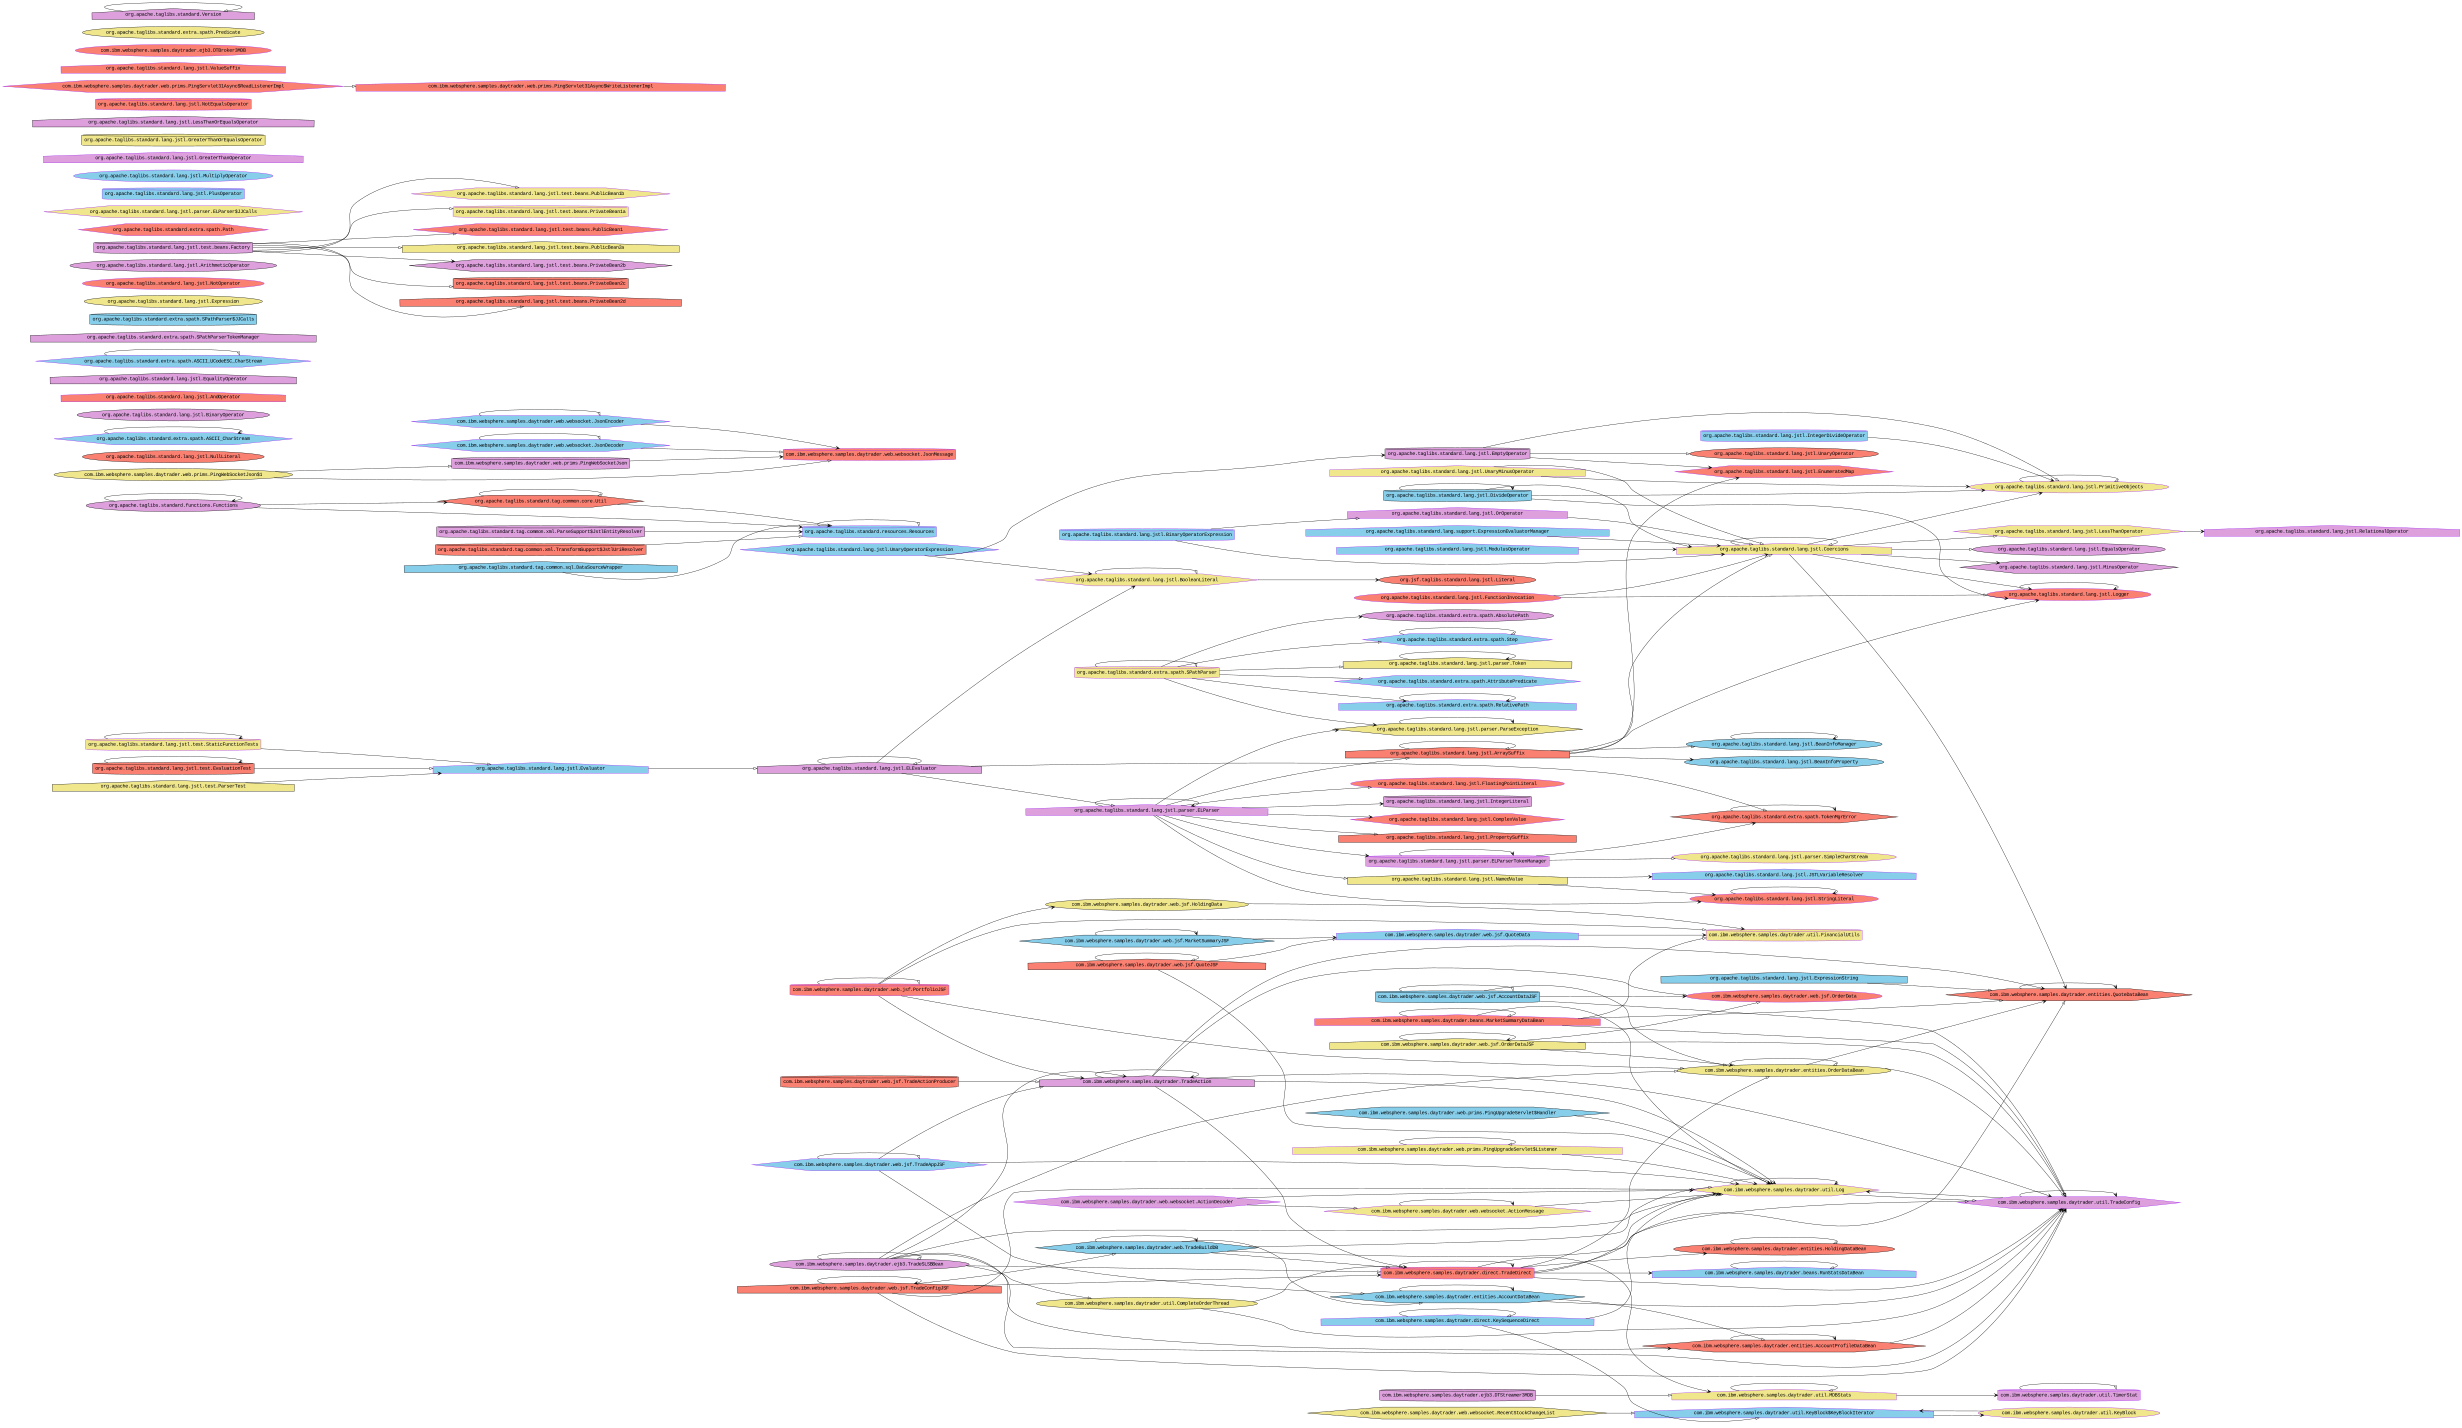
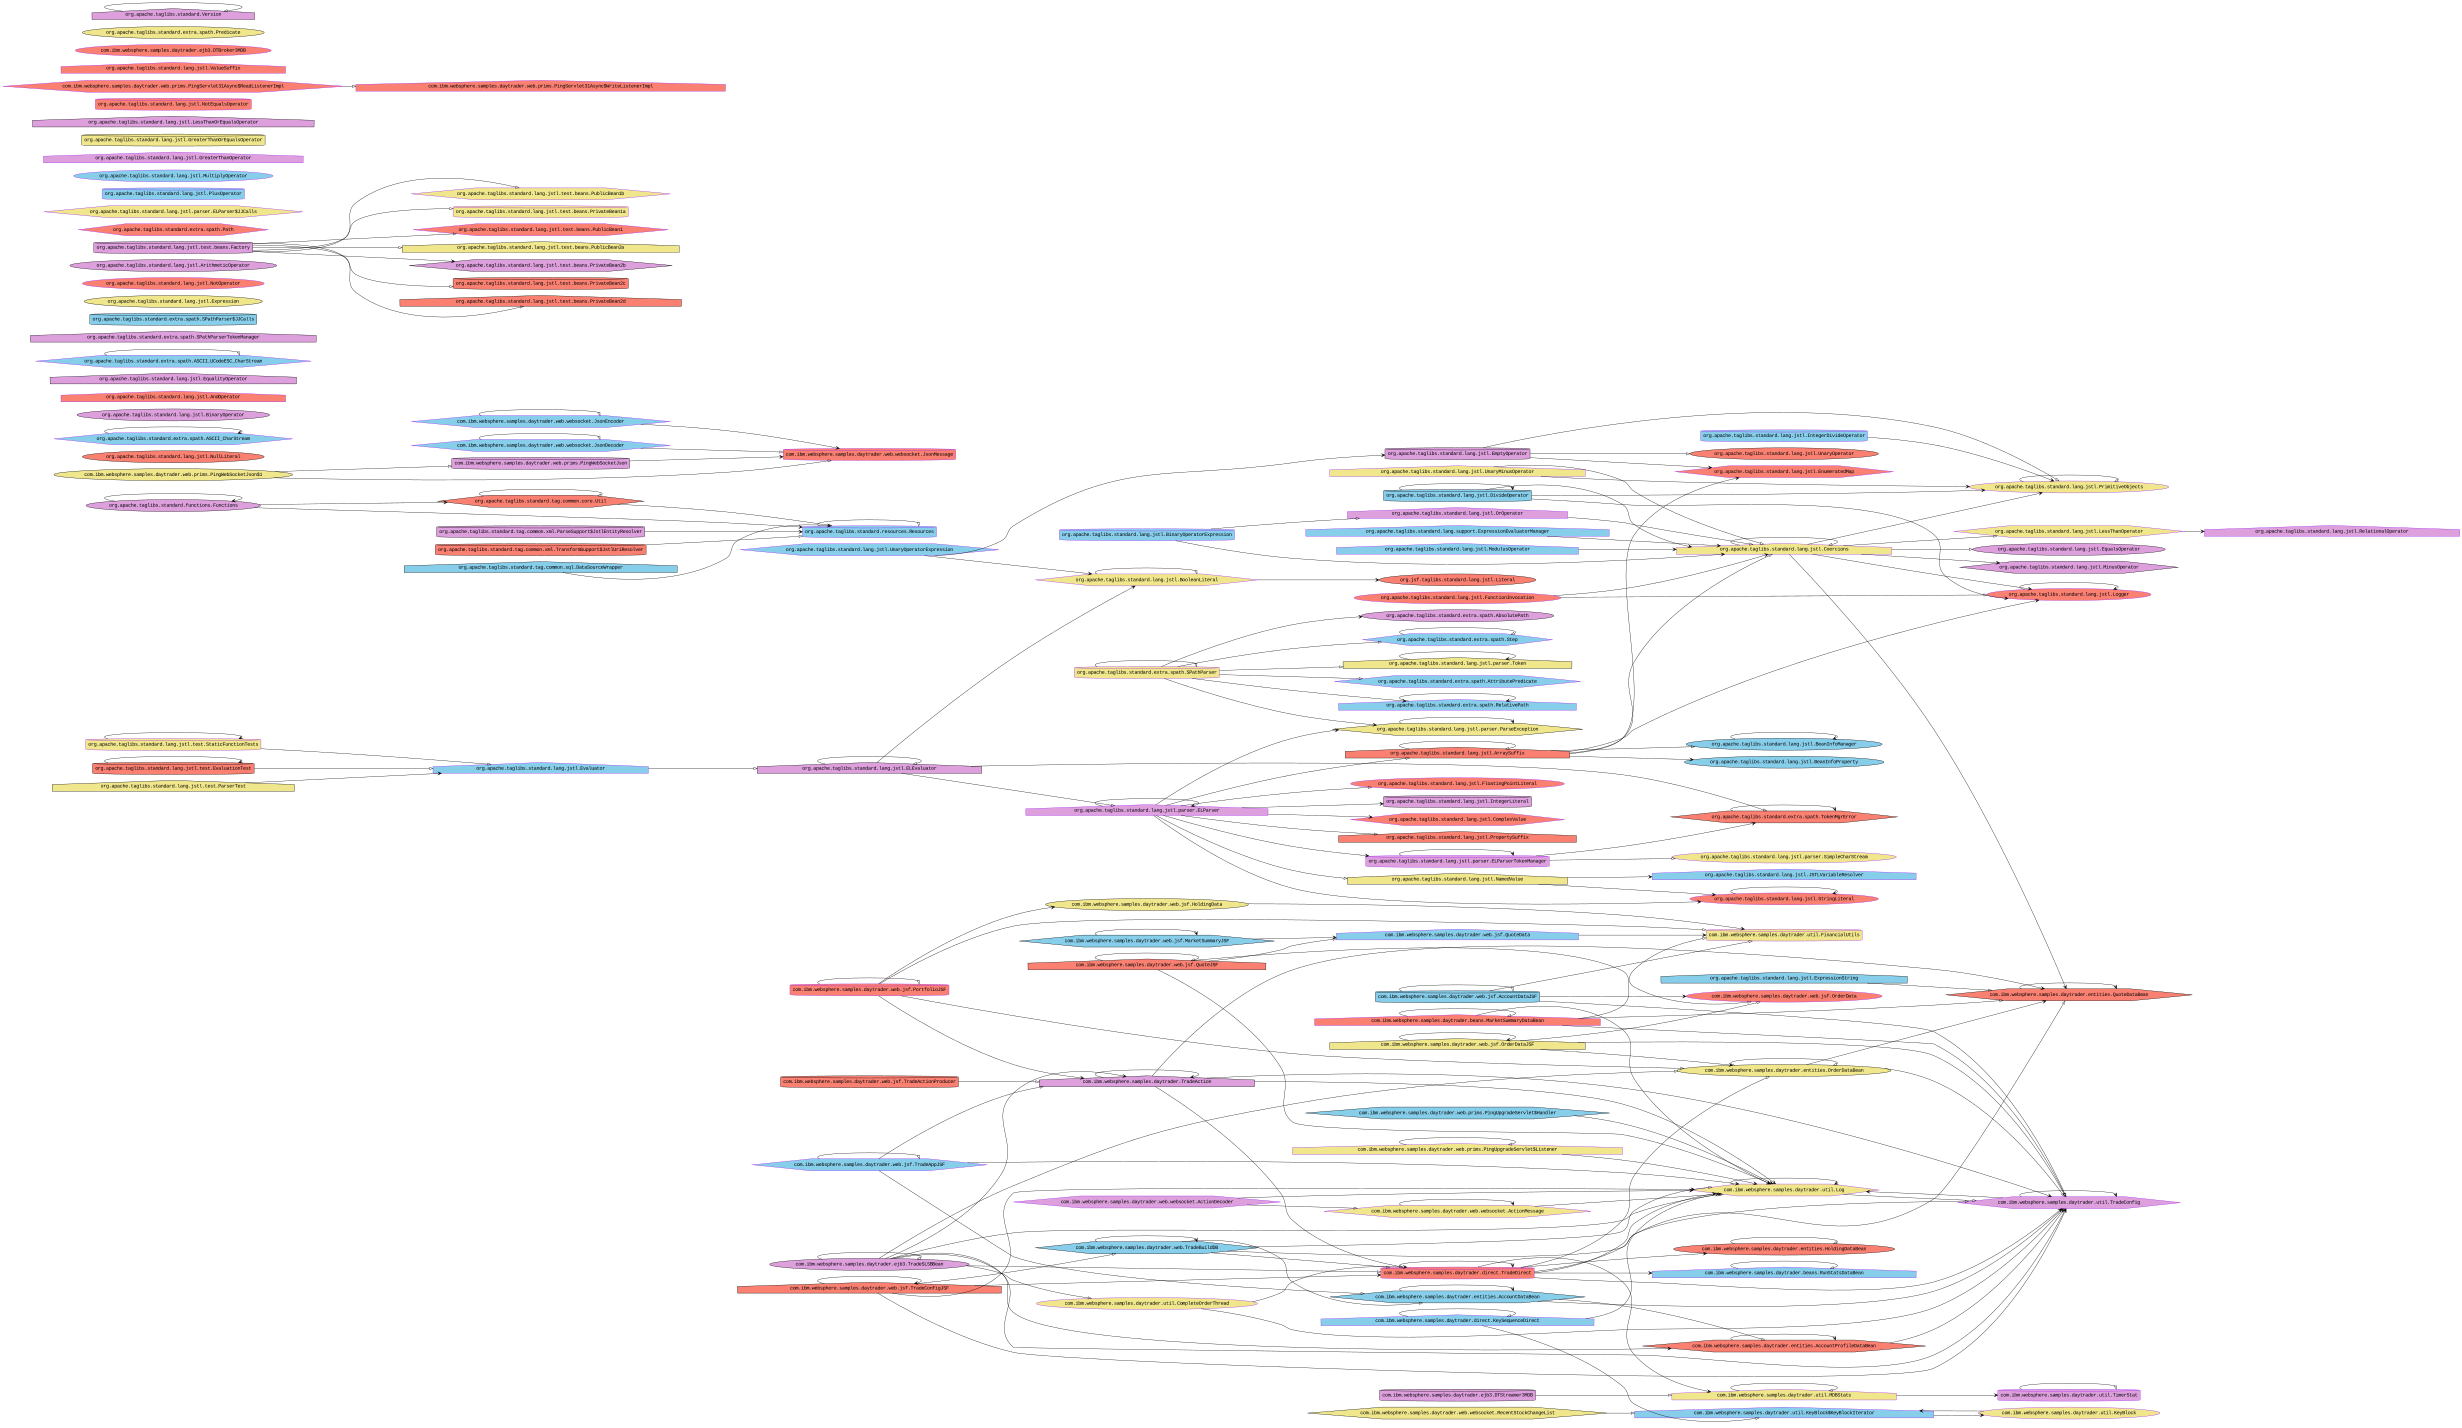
edge "com.ibm.websphere.samples.daytrader.TradeAction" -> "com.ibm.websphere.samples.daytrader.web.jsf.OrderData": now "com.ibm.websphere.samples.daytrader.web.jsf.QuoteJSF" -> "com.ibm.websphere.samples.daytrader.web.jsf.OrderData"
edge "com.ibm.websphere.samples.daytrader.web.jsf.AccountDataJSF" -> "com.ibm.websphere.samples.daytrader.entities.OrderDataBean": now "com.ibm.websphere.samples.daytrader.web.jsf.AccountDataJSF" -> "com.ibm.websphere.samples.daytrader.util.FinancialUtils"
edge "com.ibm.websphere.samples.daytrader.web.jsf.TradeConfigJSF" -> "com.ibm.websphere.samples.daytrader.util.Log": arrowhead onormal -> vee
node "com.ibm.websphere.samples.daytrader.util.CompleteOrderThread": color black -> purple
